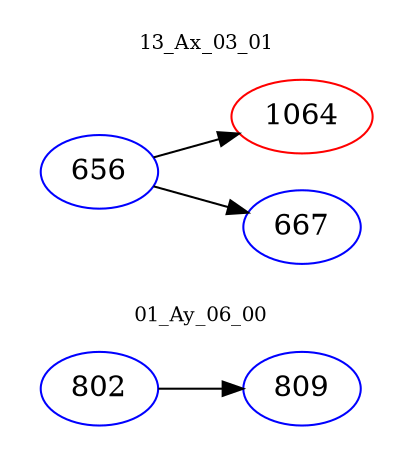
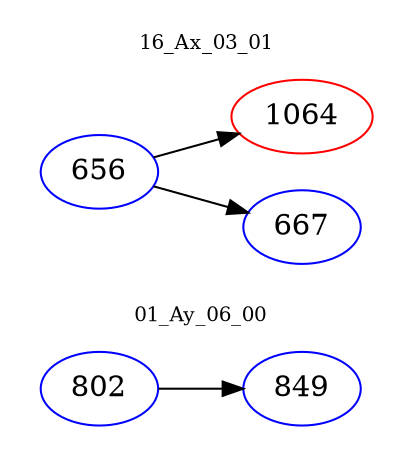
cluster "13_Ax_03_01": label "13_Ax_03_01" -> "16_Ax_03_01"
node "809": label "809" -> "849"
